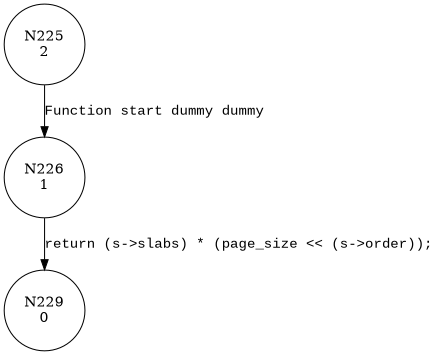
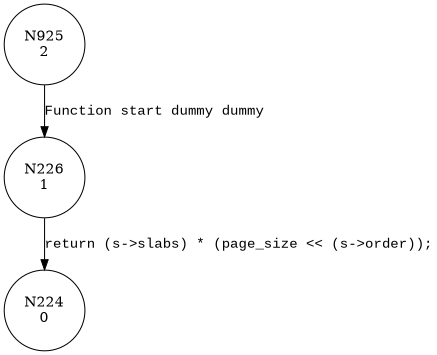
node "N225 2": label "N225 2" -> "N925 2"
node "N229 0": label "N229 0" -> "N224 0"
